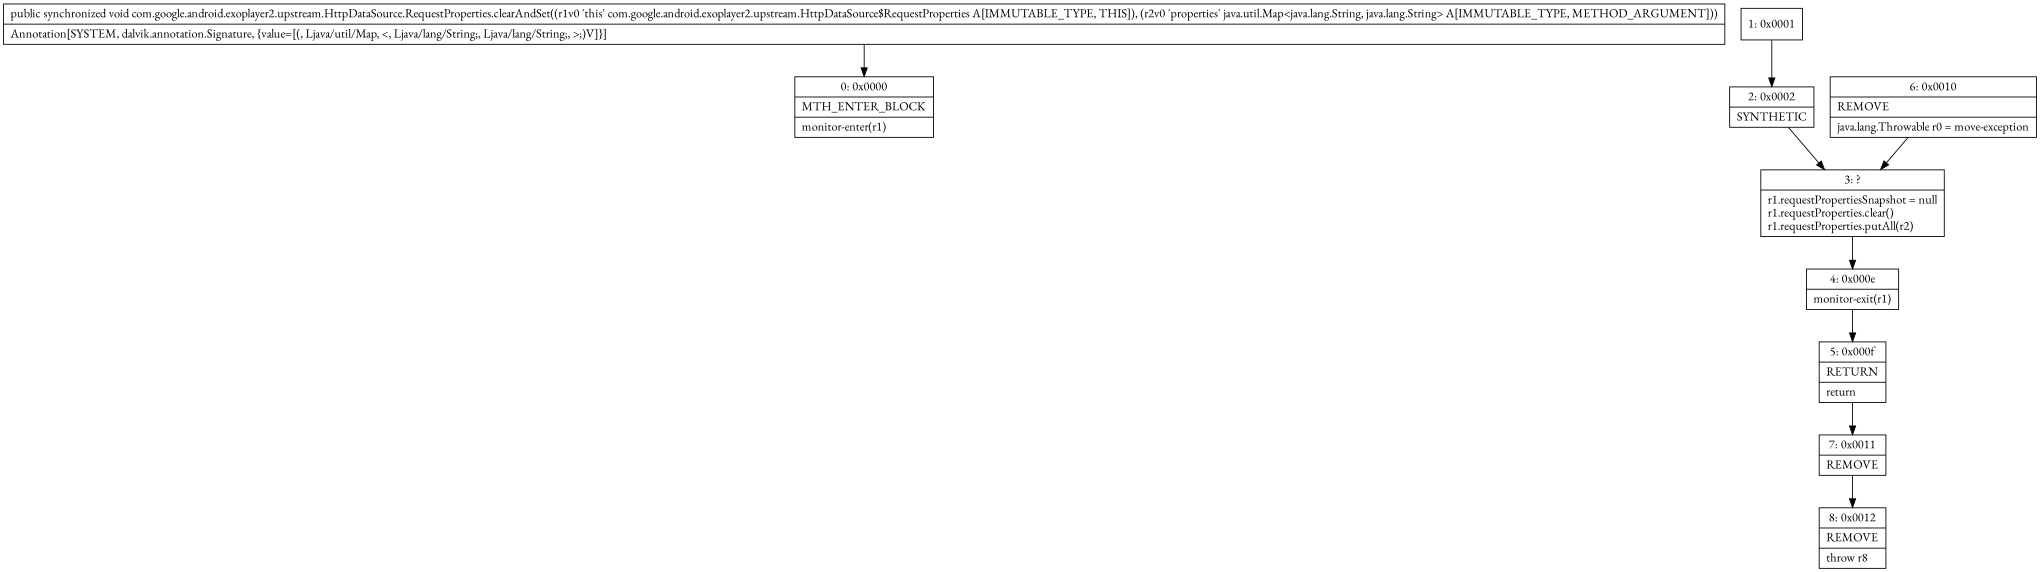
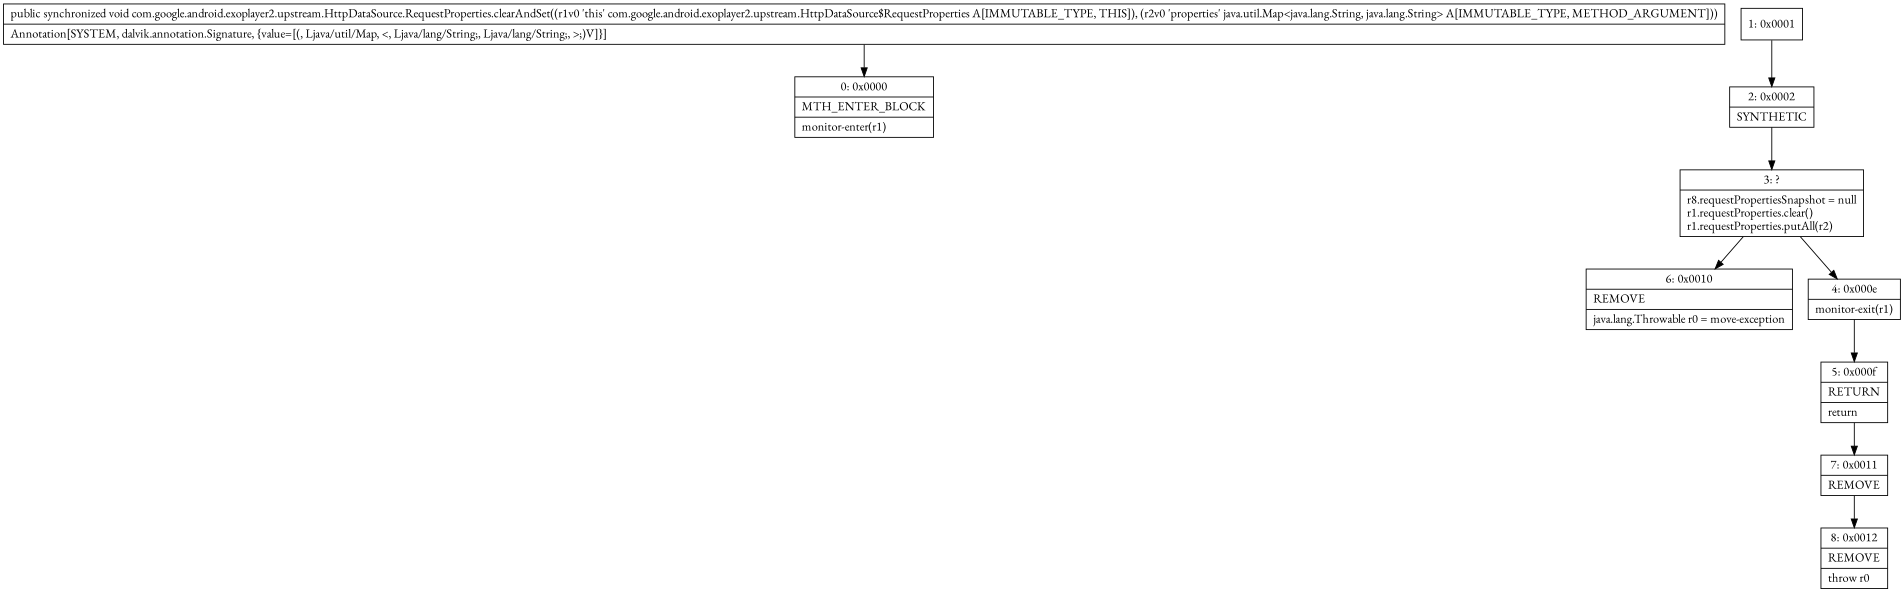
edge "6: 0x0010" -> "3: ?": reversed
node "3: ?": text "r1.requestPropertiesSnapshot = null" -> "r8.requestPropertiesSnapshot = null"
node "8: 0x0012": text "throw r8" -> "throw r0"
